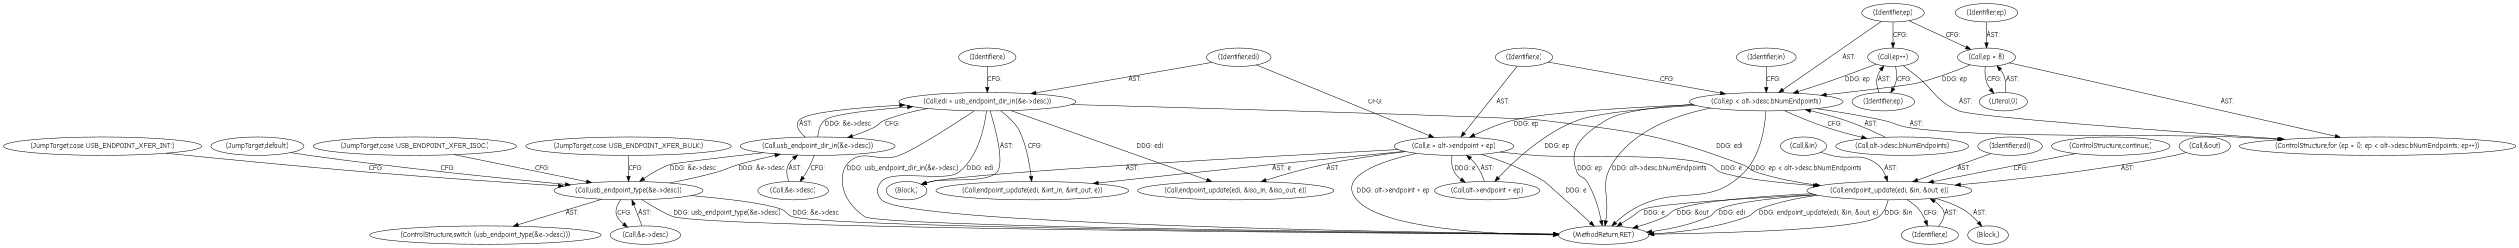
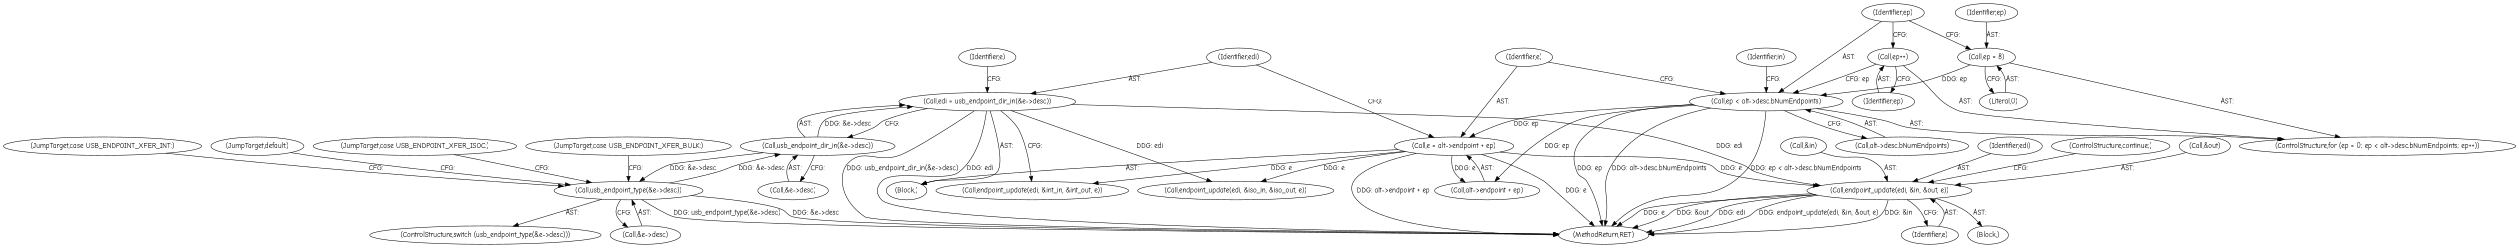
edge "(Call,ep++)" -> "(Call,ep < alt->desc.bNumEndpoints)": label "DDG: ep" -> "CFG: ep"
edge "(Call,e = alt->endpoint + ep)" -> "(Call,endpoint_update(edi, &int_in, &int_out, e))": label "AST: e" -> "DDG: e"
edge "(Call,e = alt->endpoint + ep)" -> "(Call,endpoint_update(edi, &iso_in, &iso_out, e))": label "AST: " -> "DDG: e"
